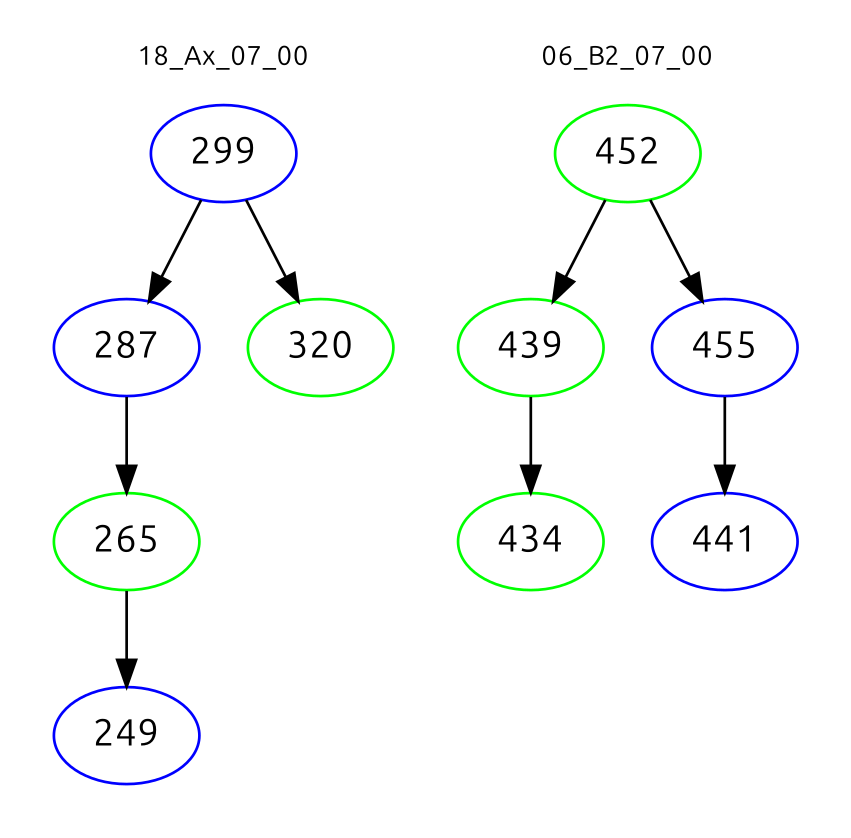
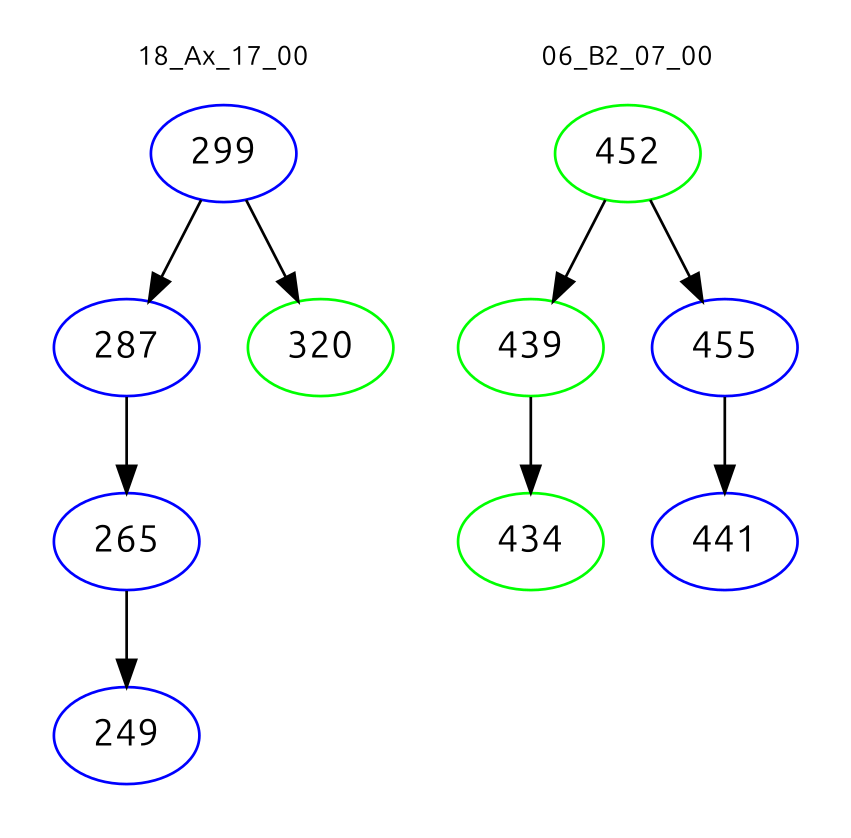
cluster "18_Ax_07_00": label "18_Ax_07_00" -> "18_Ax_17_00"
node "265": color green -> blue
